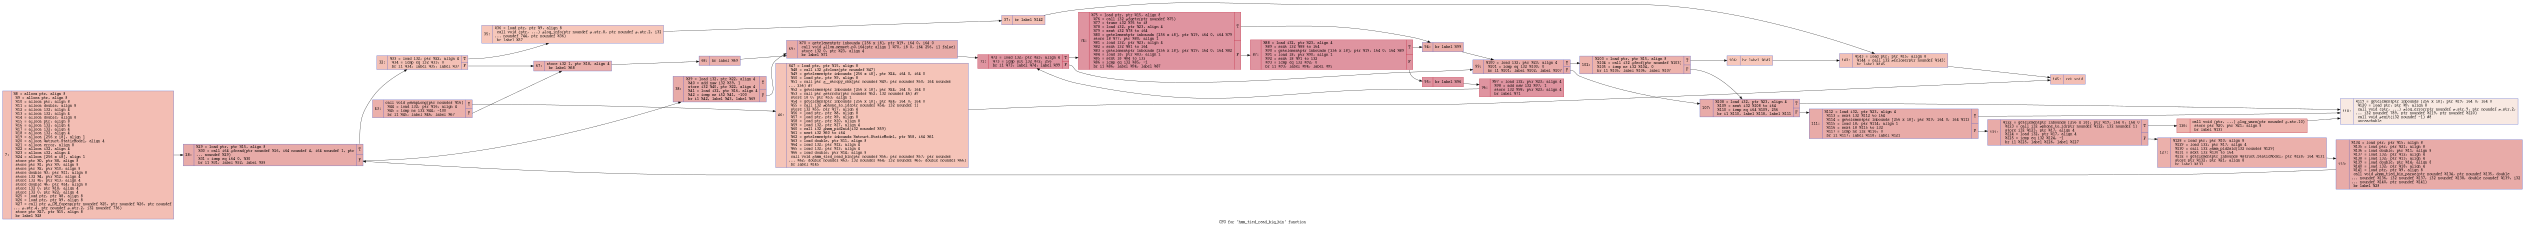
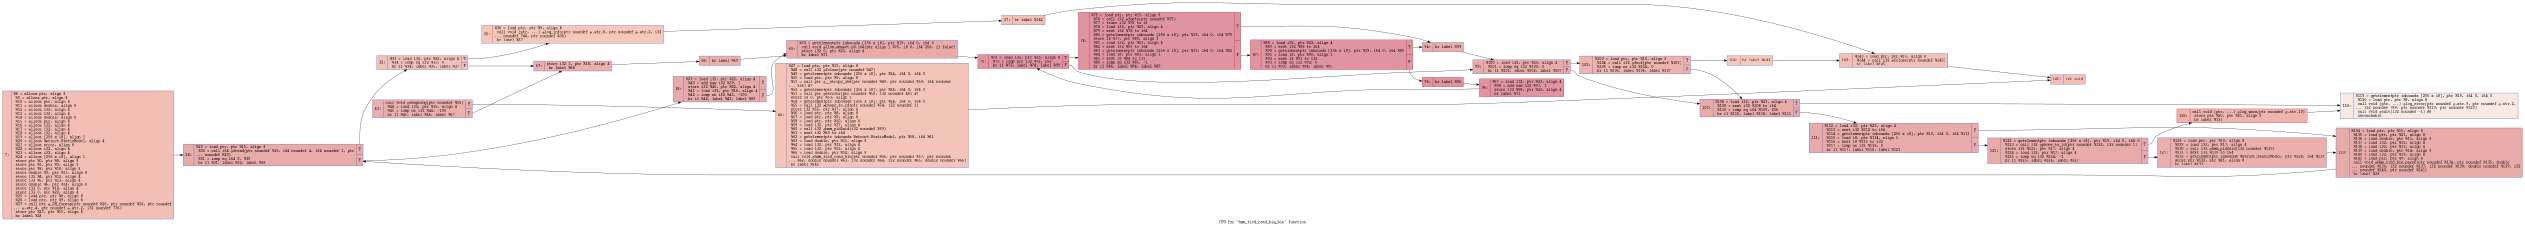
edge "111:" -> "118:": now "111:" -> "133:"
